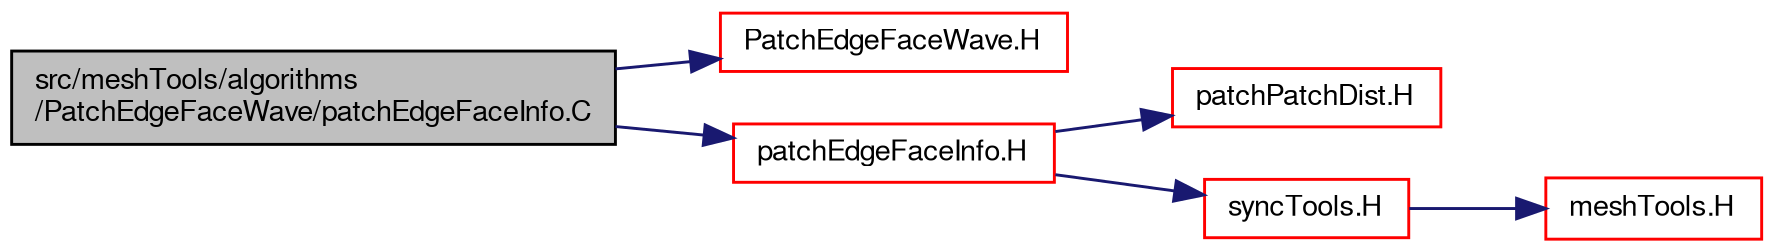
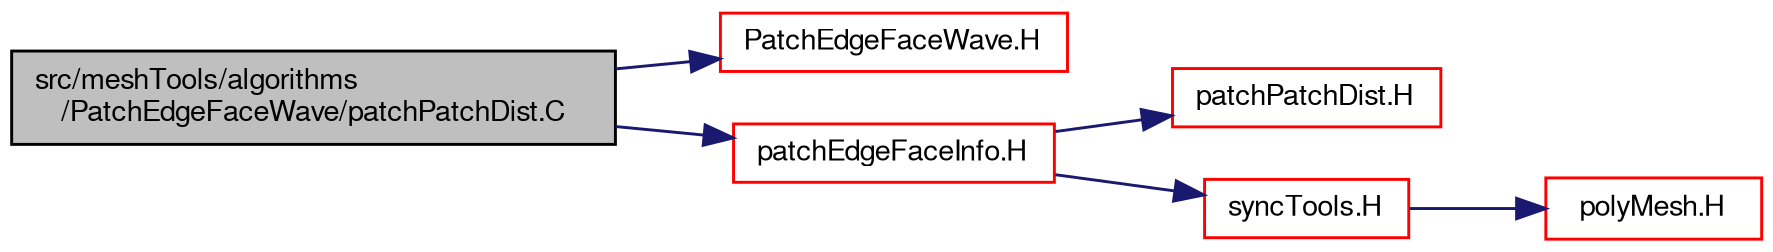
node "src/meshTools/algorithms /PatchEdgeFaceWave/patchEdgeFaceInfo.C": label "src/meshTools/algorithms /PatchEdgeFaceWave/patchEdgeFaceInfo.C" -> "src/meshTools/algorithms /PatchEdgeFaceWave/patchPatchDist.C"
node "meshTools.H": label "meshTools.H" -> "polyMesh.H"
